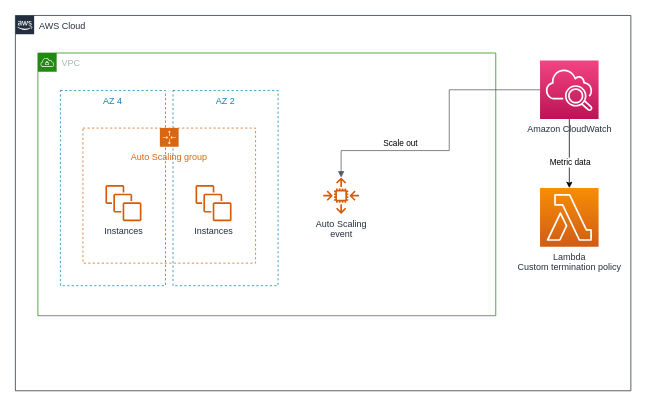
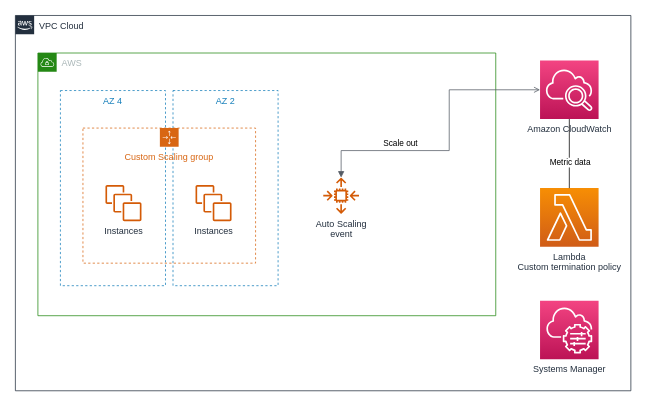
node "AWS Cloud": label "AWS Cloud" -> "VPC Cloud"
node "VPC": label "VPC" -> "AWS"
edge "Amazon CloudWatch" -> "Auto Scaling event": arrowhead none -> open
node "Auto Scaling group": label "Auto Scaling group" -> "Custom Scaling group"
edge "Amazon CloudWatch" -> "Lambda Custom termination policy": arrowhead classic -> none
node "Systems Manager": added
